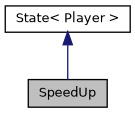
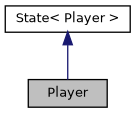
node "SpeedUp": label "SpeedUp" -> "Player"
